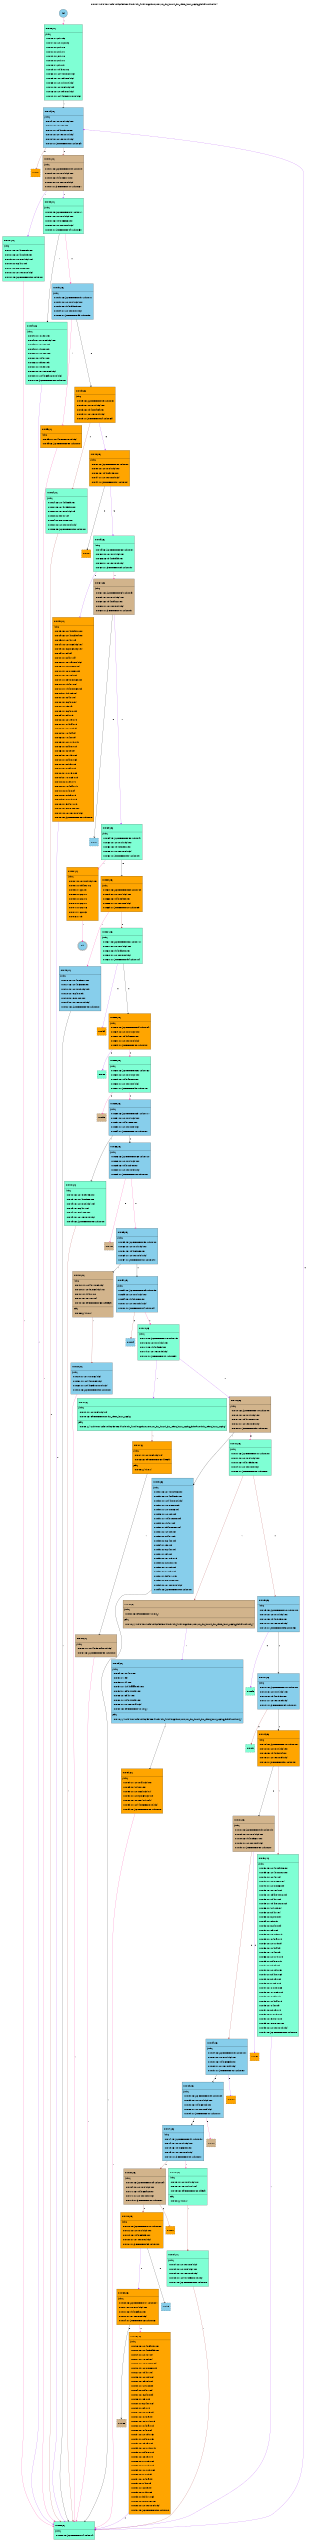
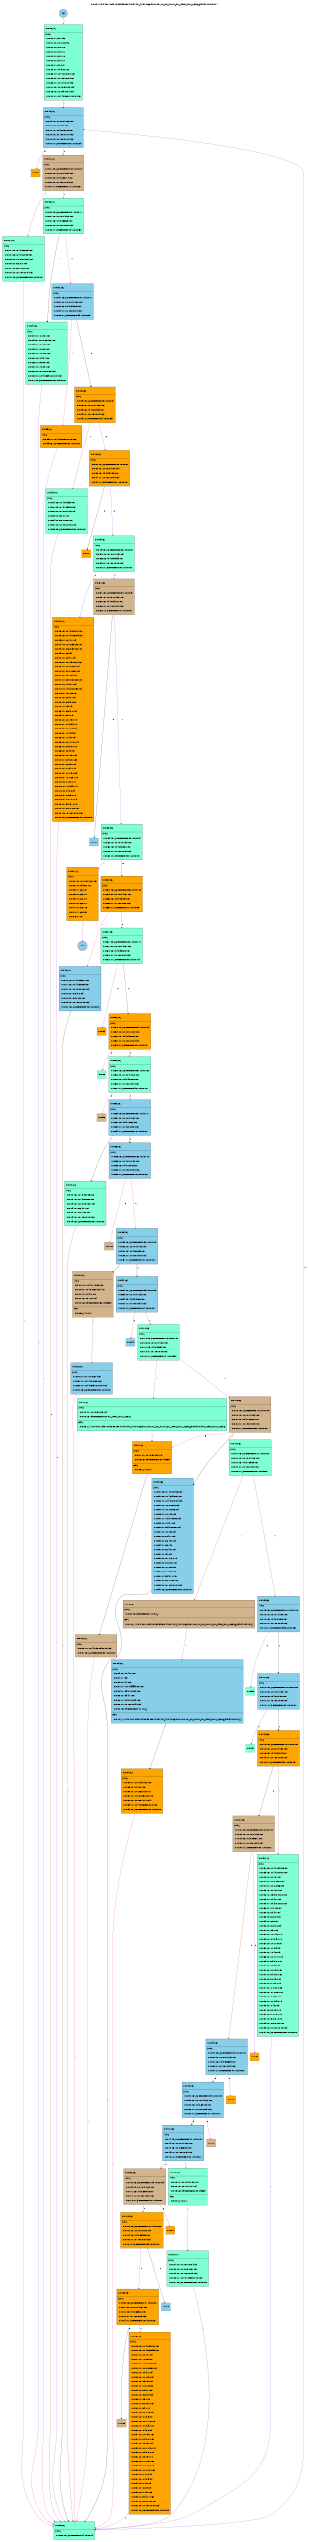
edge "0x401629 [25]" -> "0x401642 [25]": now "0x401629 [25]" -> "0x401a21 [9]"
